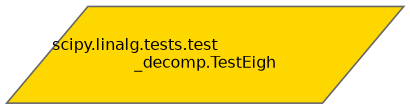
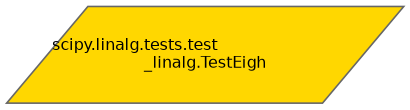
node "scipy.linalg.tests.test _decomp.TestEigh": label "scipy.linalg.tests.test _decomp.TestEigh" -> "scipy.linalg.tests.test _linalg.TestEigh"
